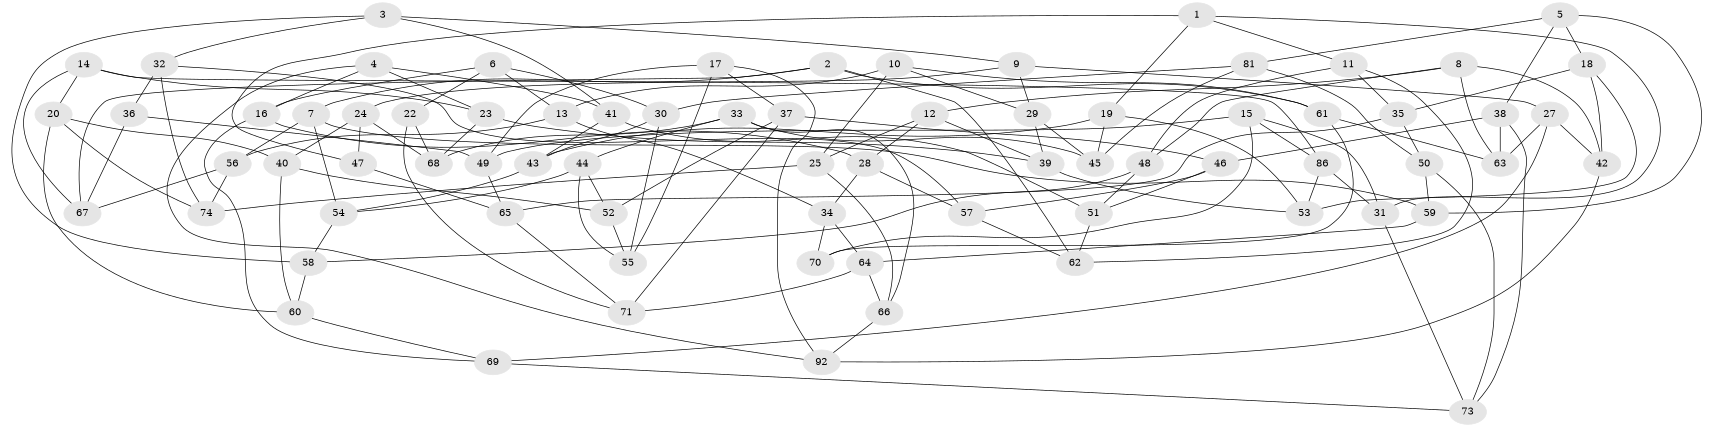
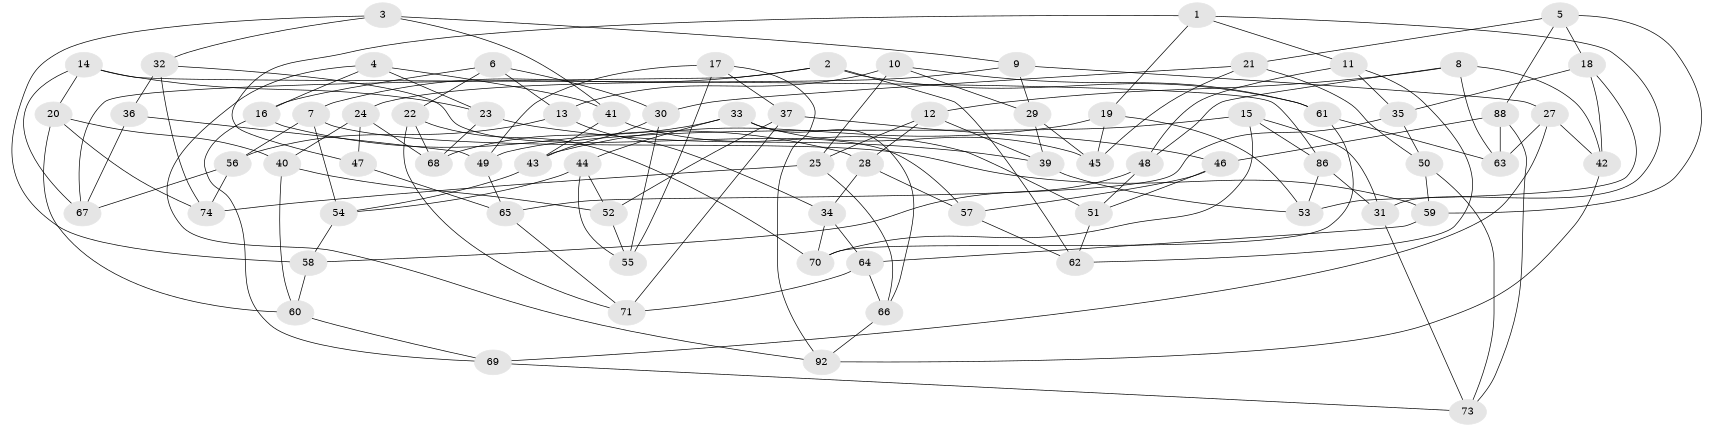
node "81": label "81" -> "21"
node "38": label "38" -> "88"
edge "22" -- "70": added
